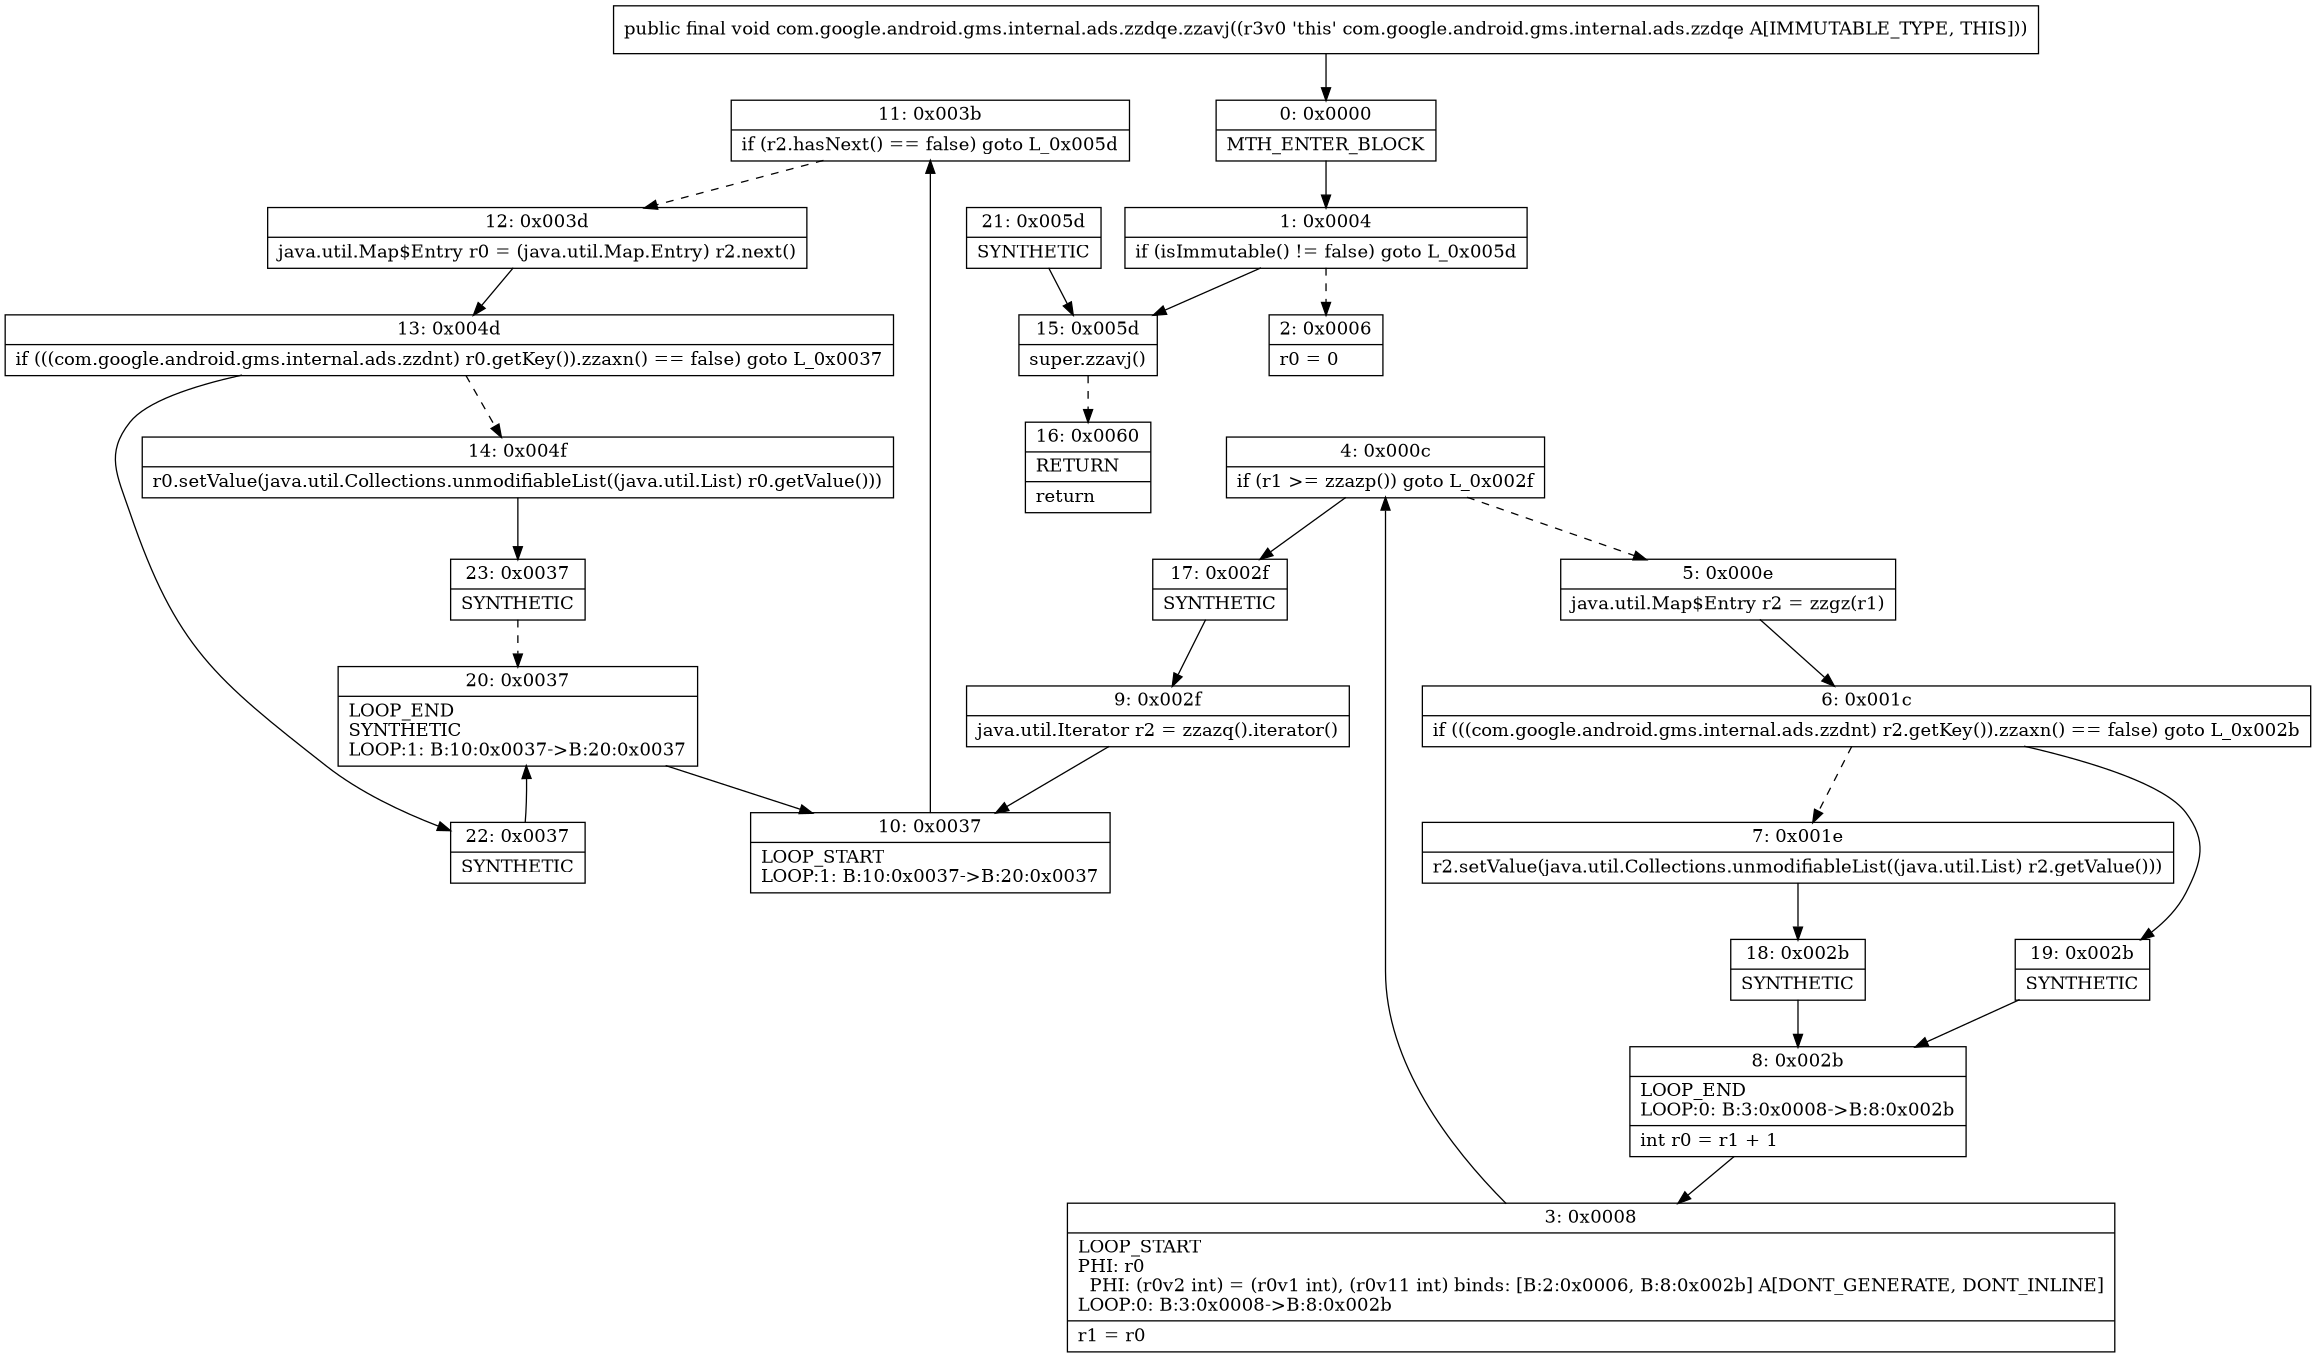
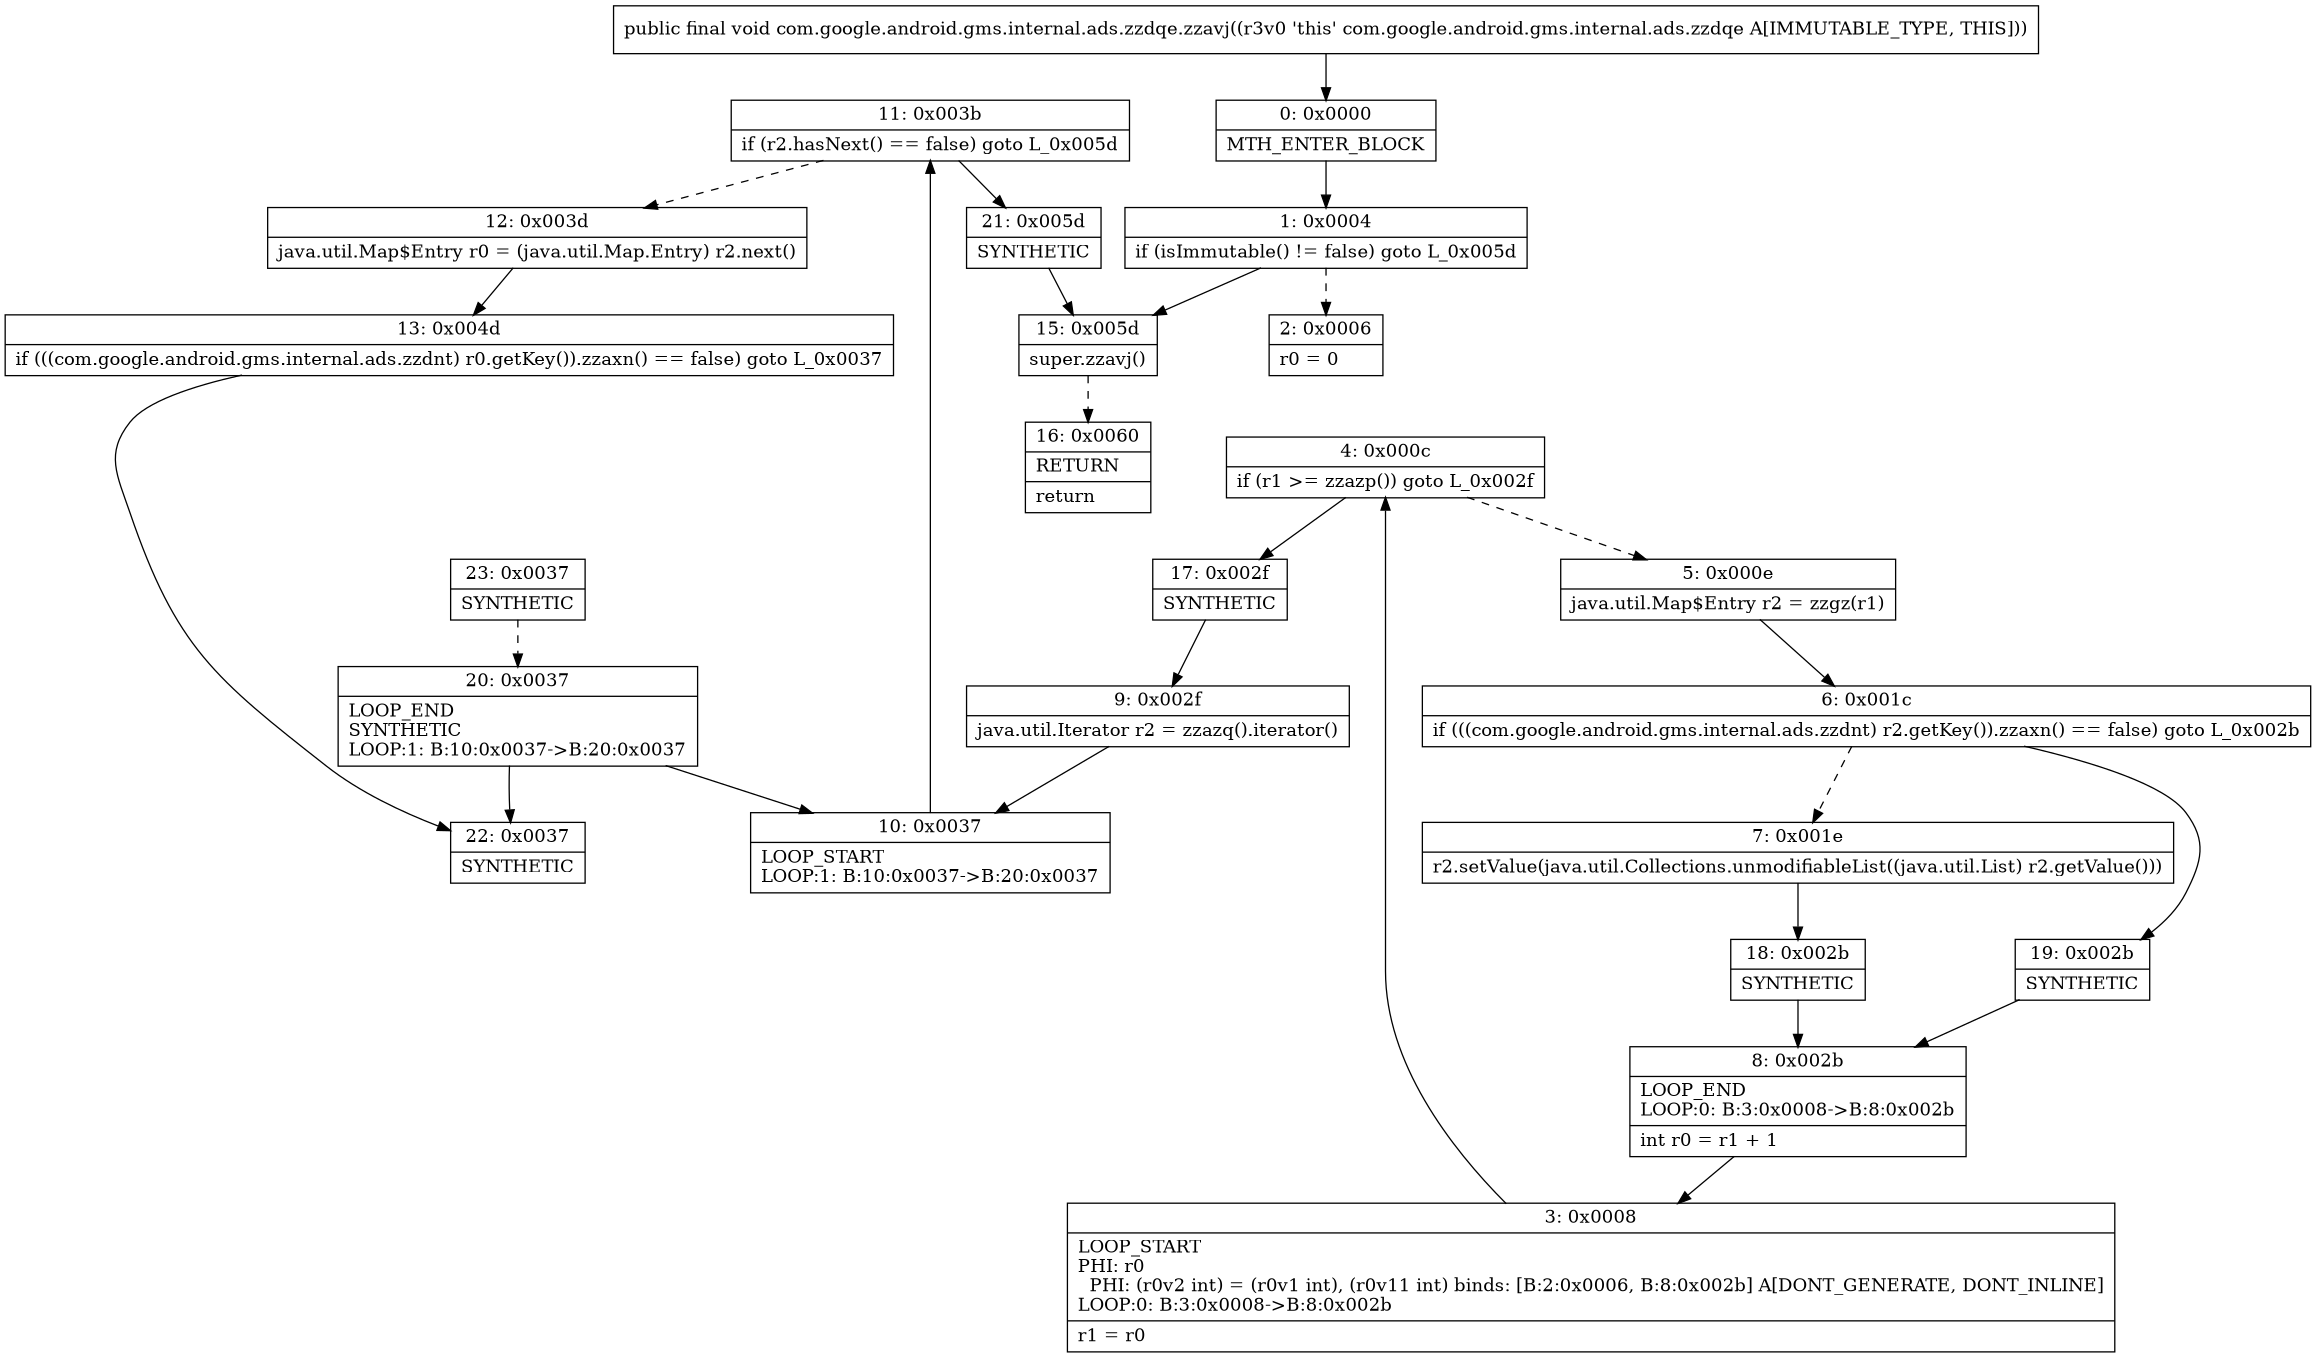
edge "11: 0x003b" -> "21: 0x005d": added
node "14: 0x004f": removed
edge "22: 0x0037" -> "20: 0x0037": reversed
